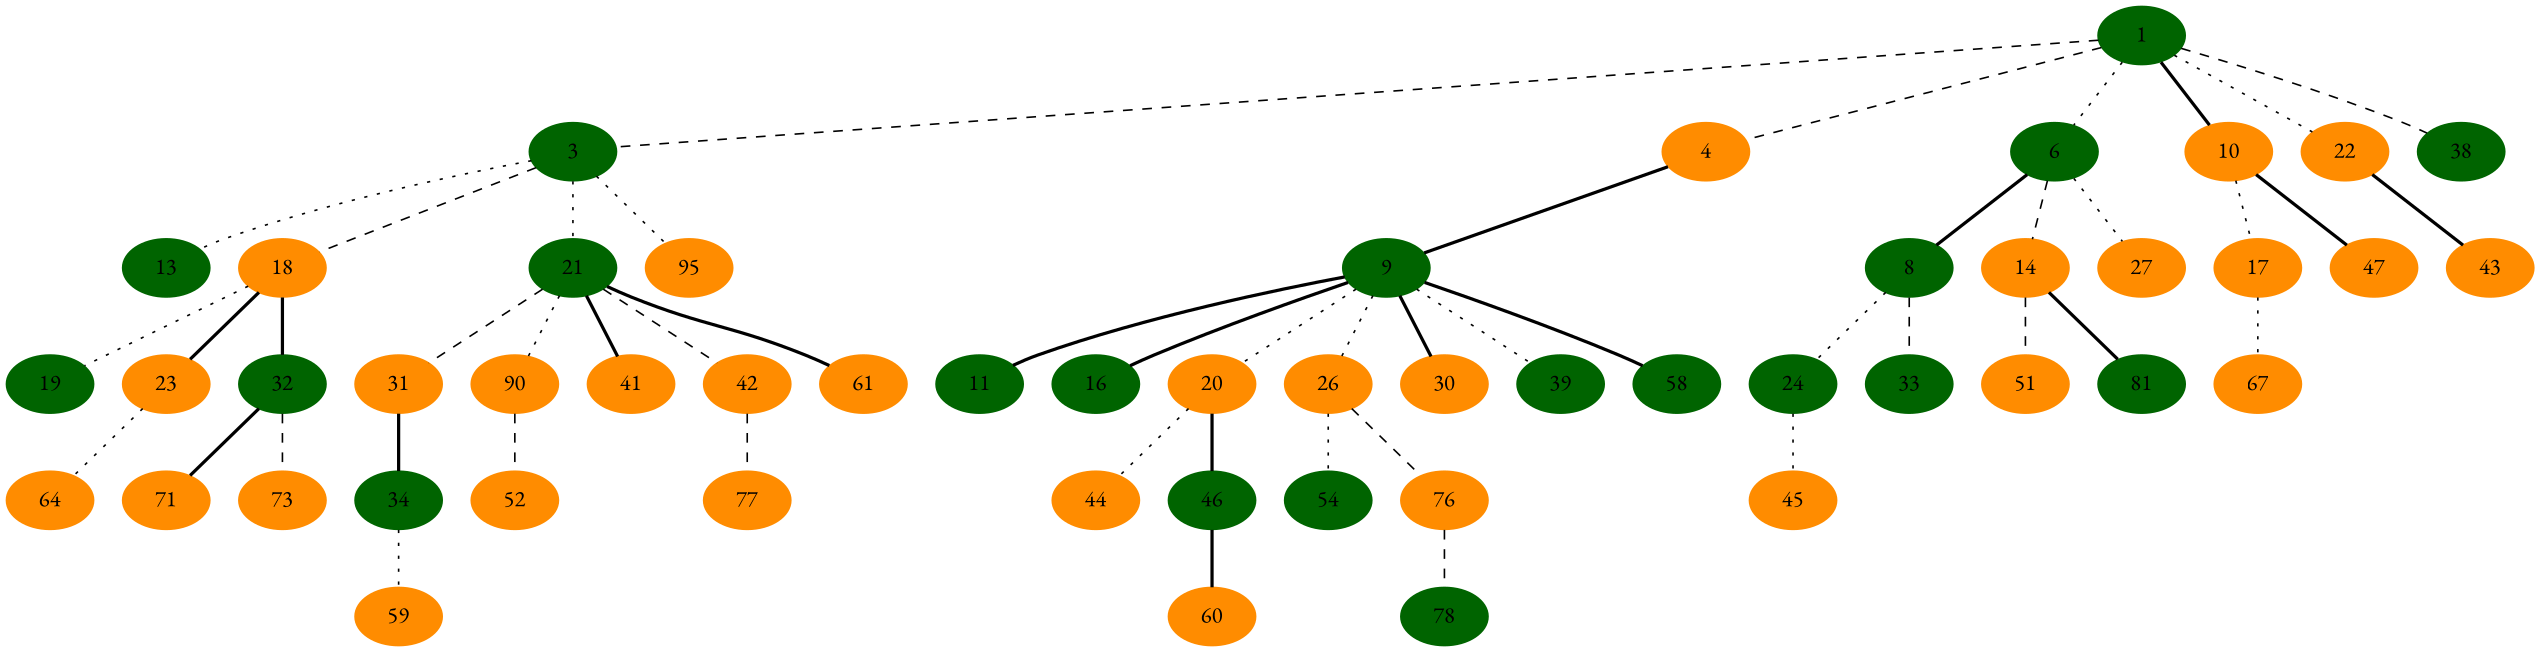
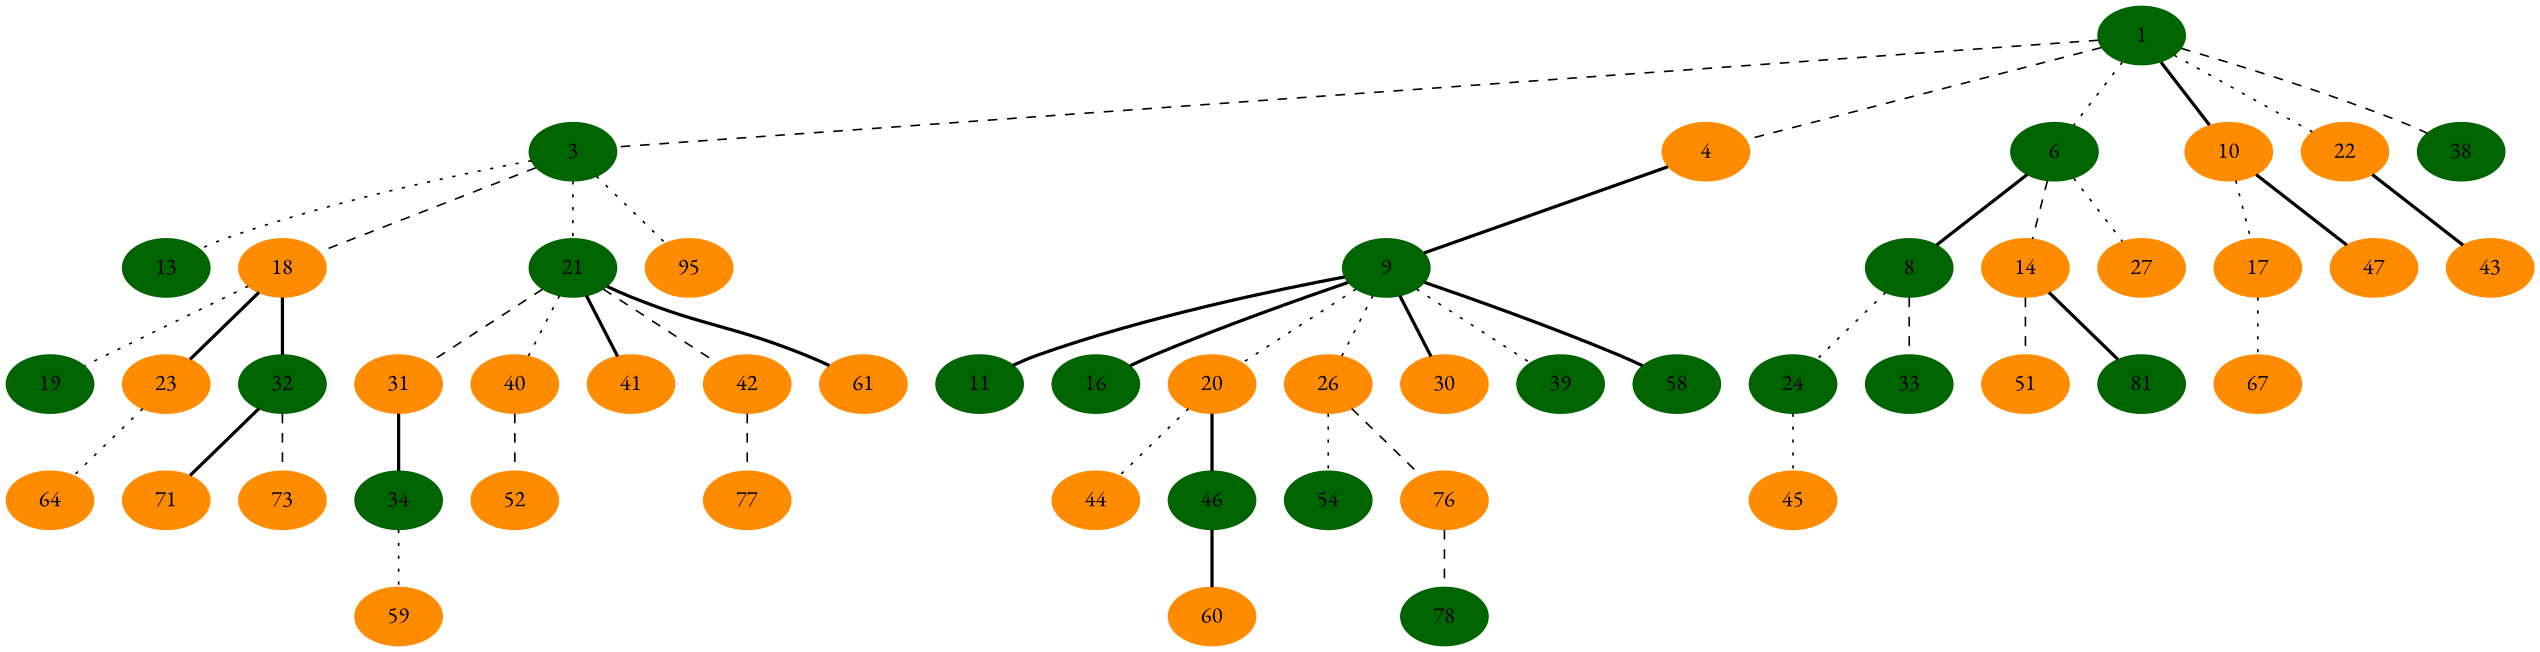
node "90": label "90" -> "40"
